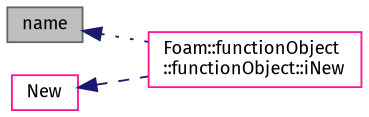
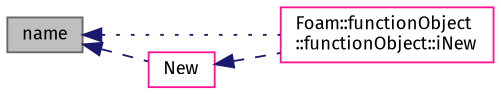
edge "New" -> "name": added
